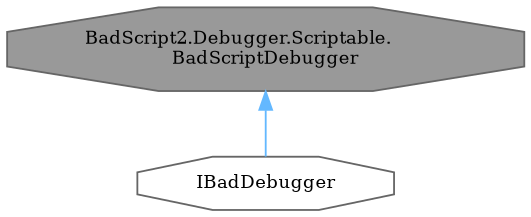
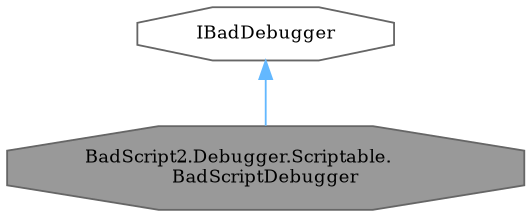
edge "IBadDebugger" -> "BadScript2.Debugger.Scriptable. BadScriptDebugger": reversed
